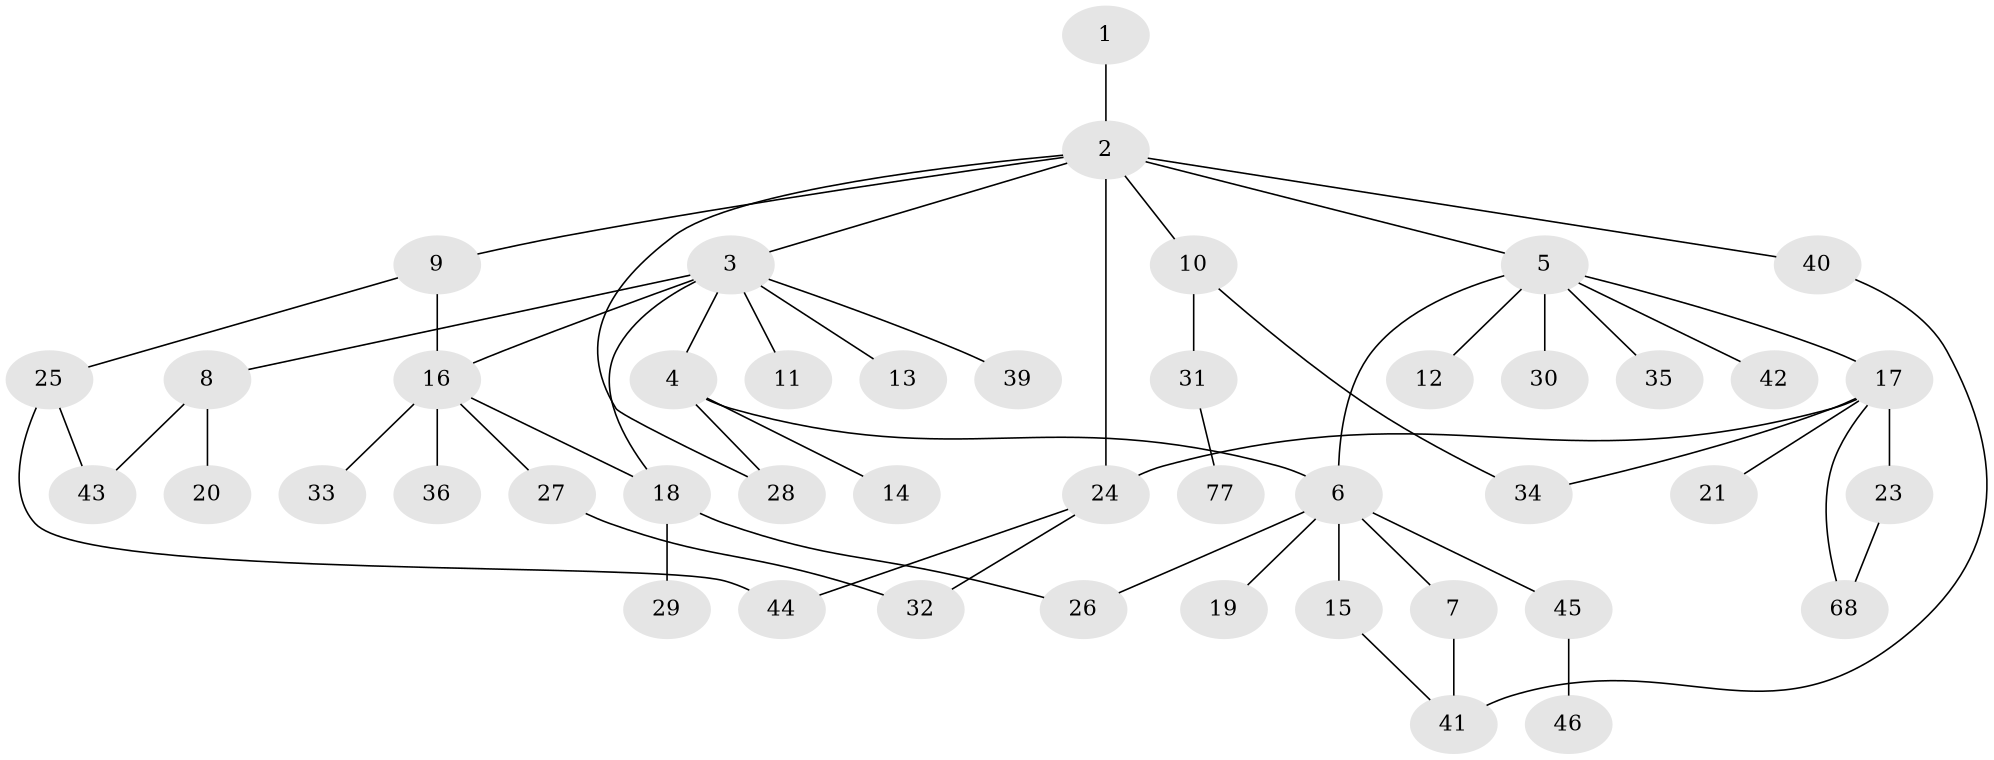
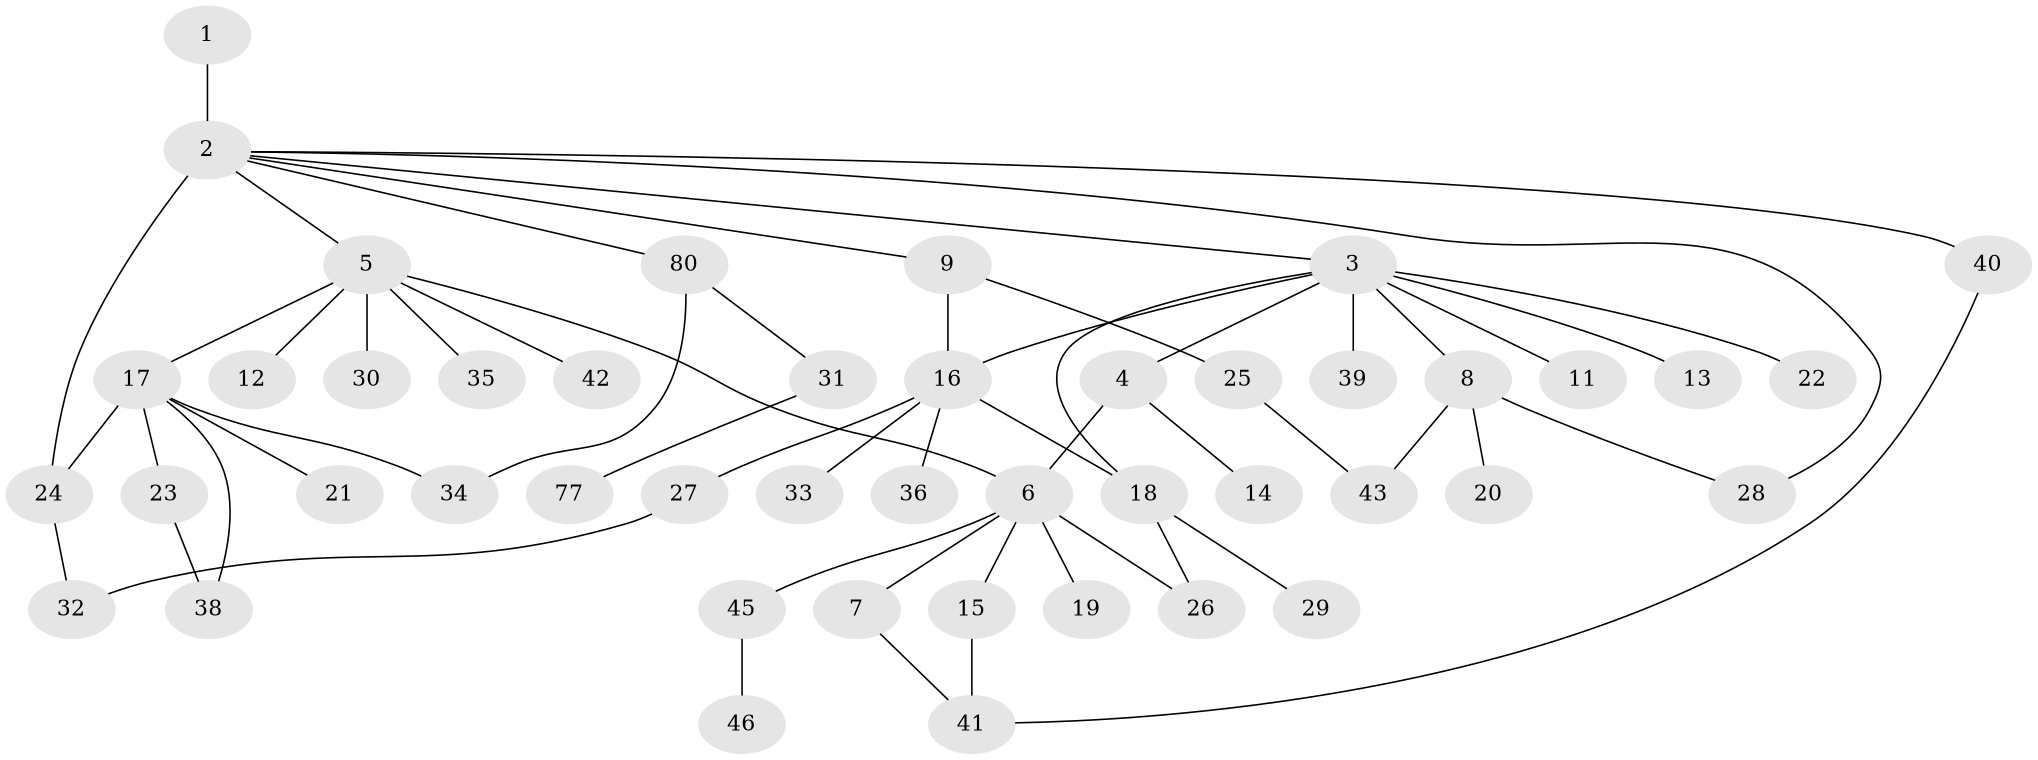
node "10": label "10" -> "80"
node "22": added
edge "4" -- "28": now "8" -- "28"
node "44": removed
node "68": label "68" -> "38"
